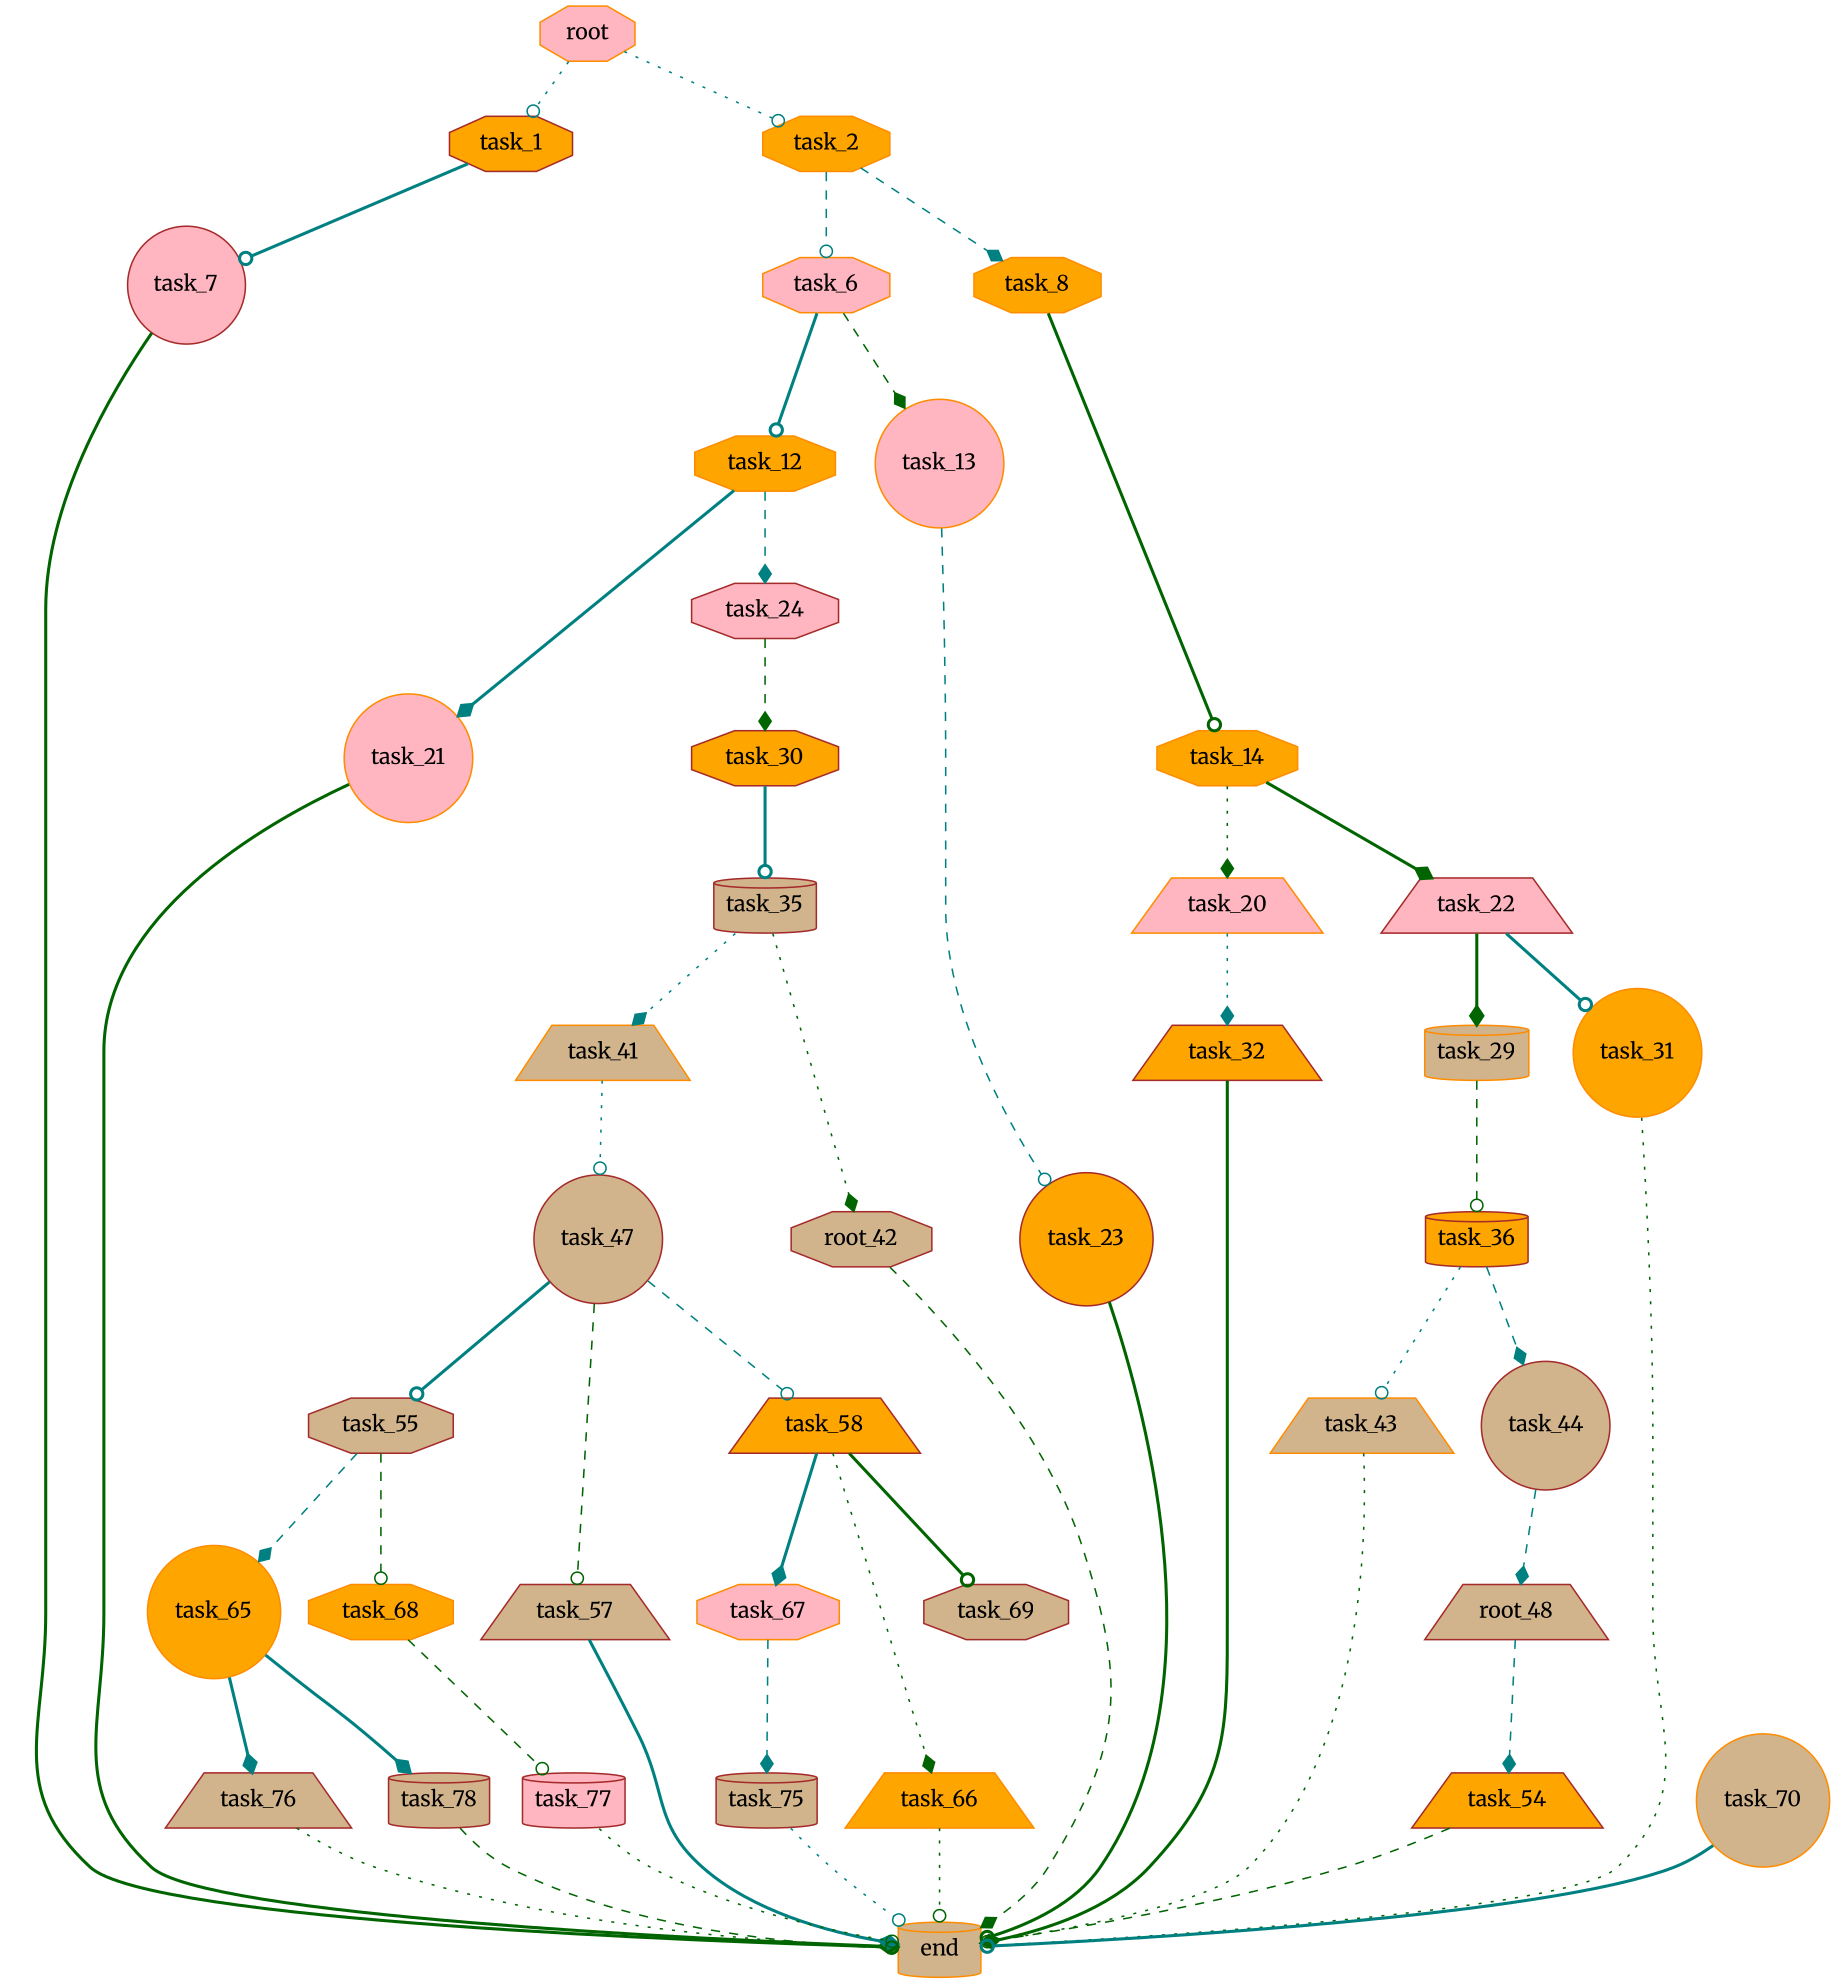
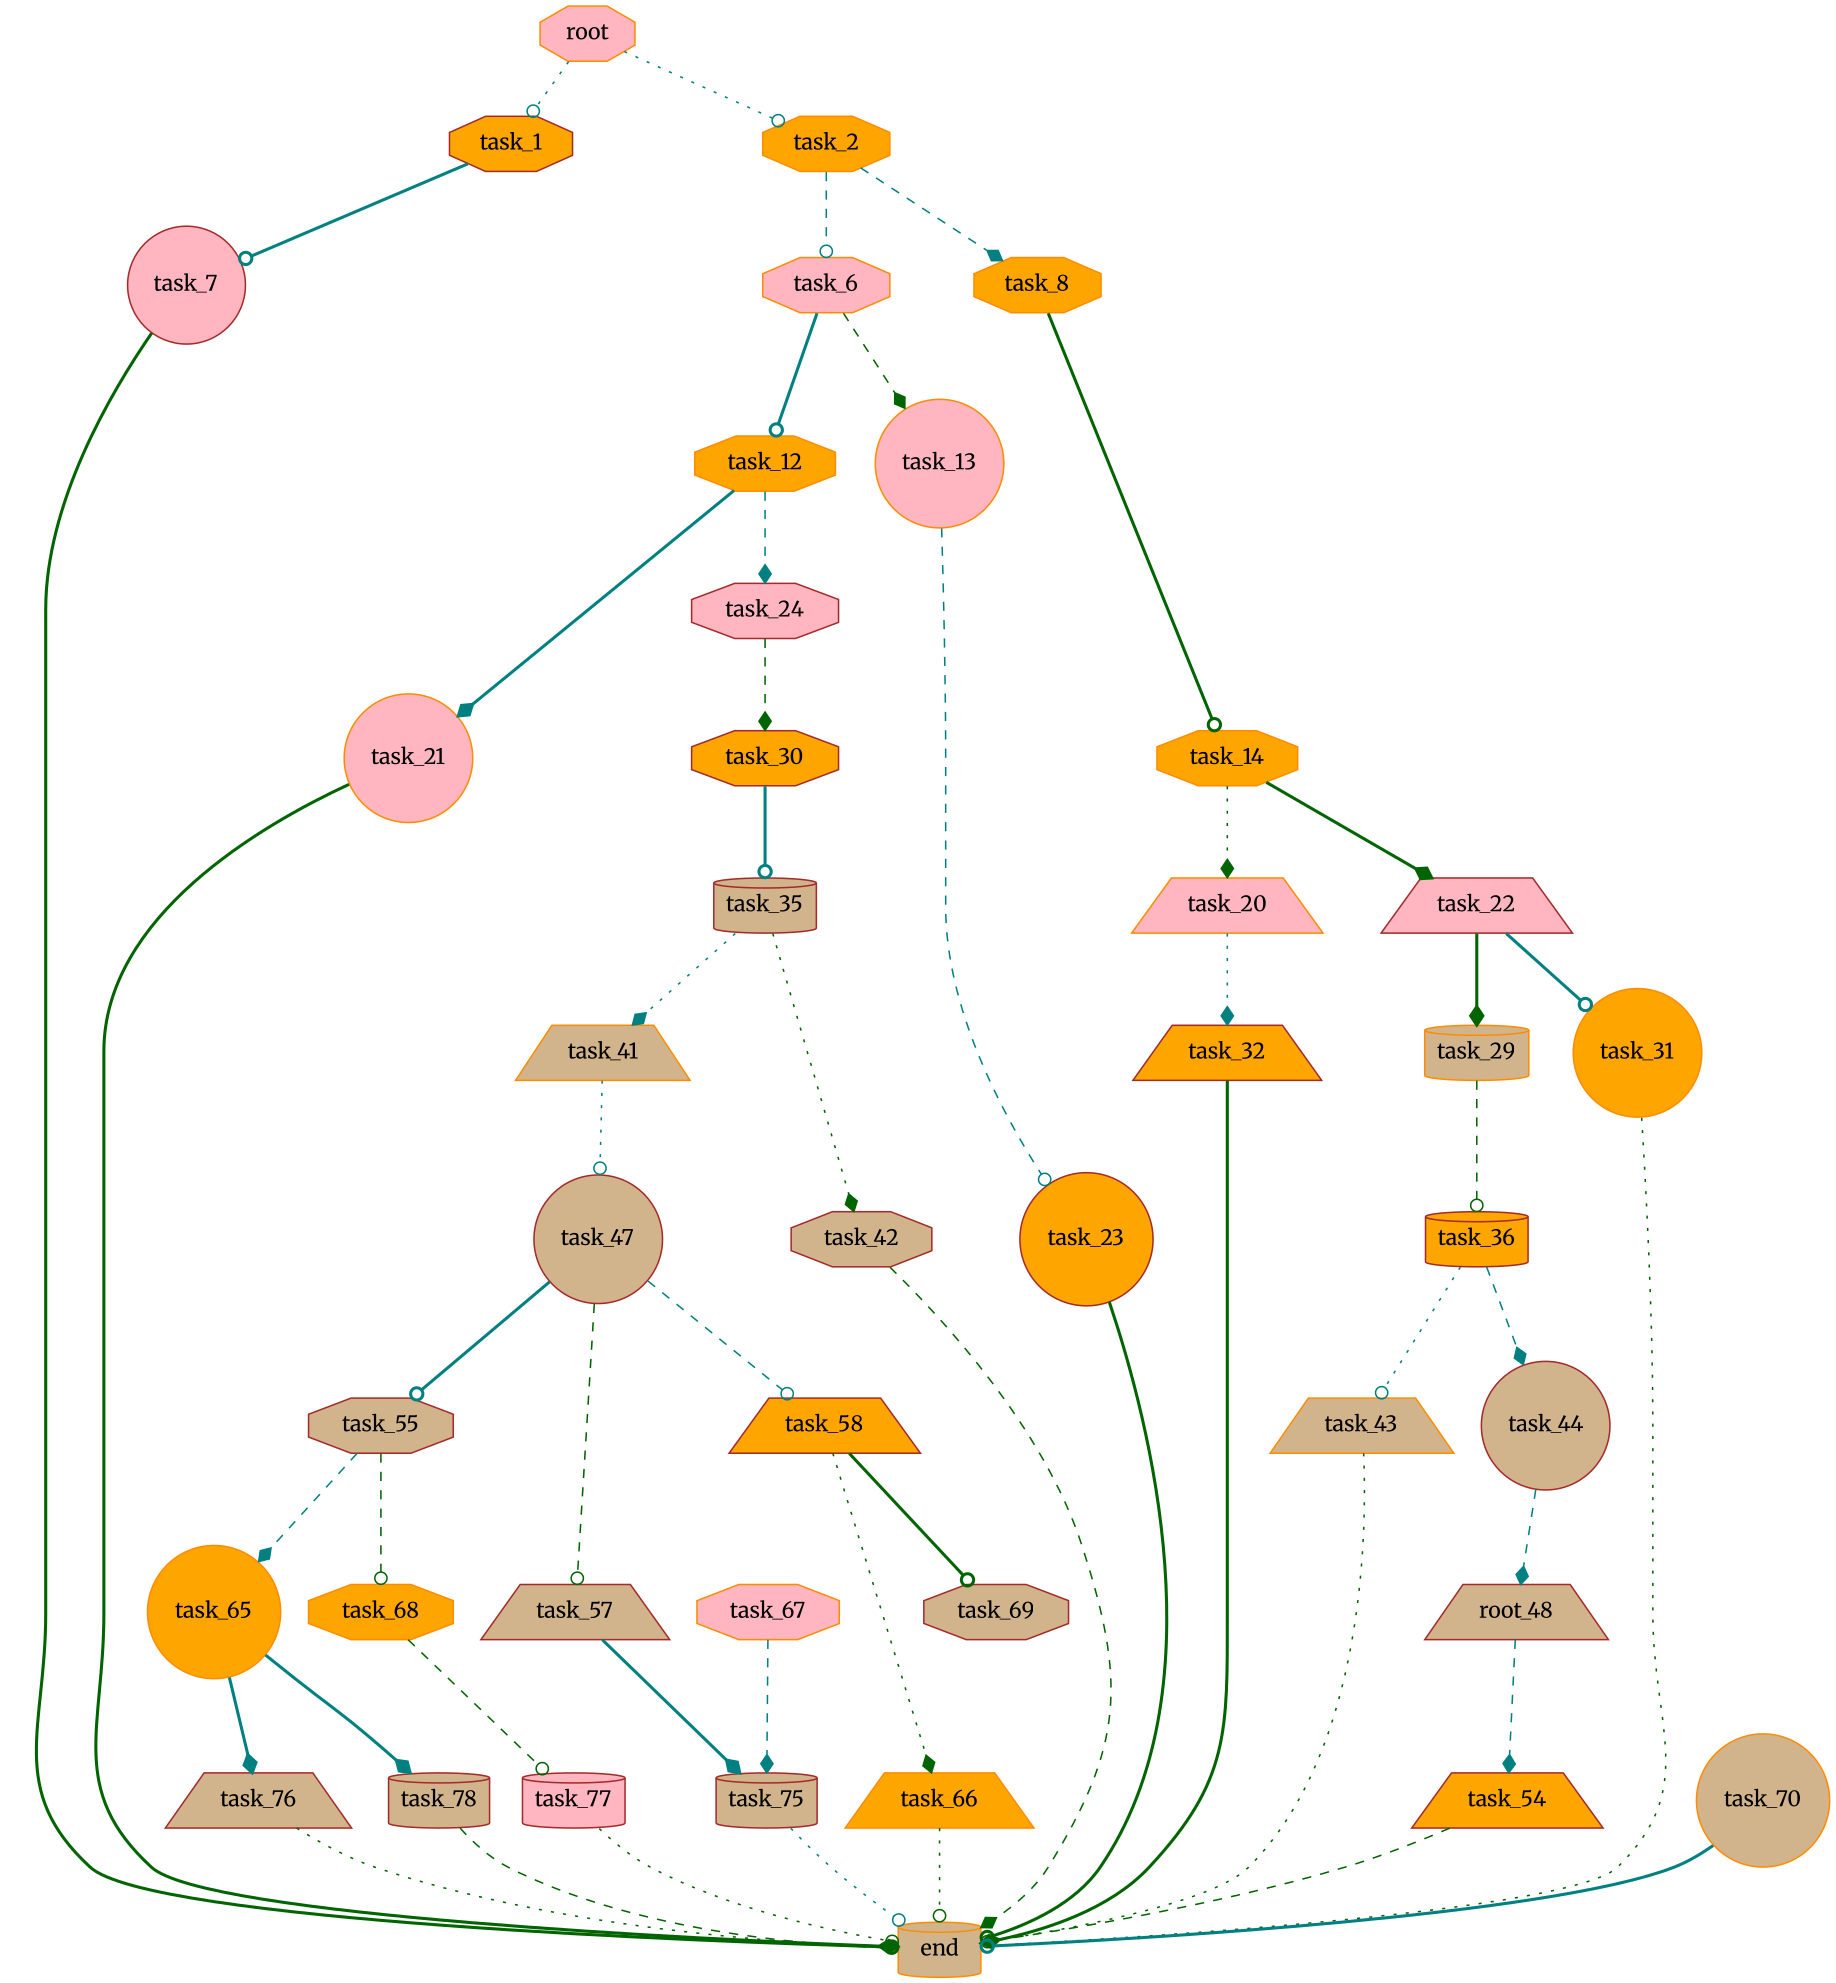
node "root_42": label "root_42" -> "task_42"
edge "task_58" -> "task_67": removed
edge "task_57" -> "end": now "task_57" -> "task_75"
